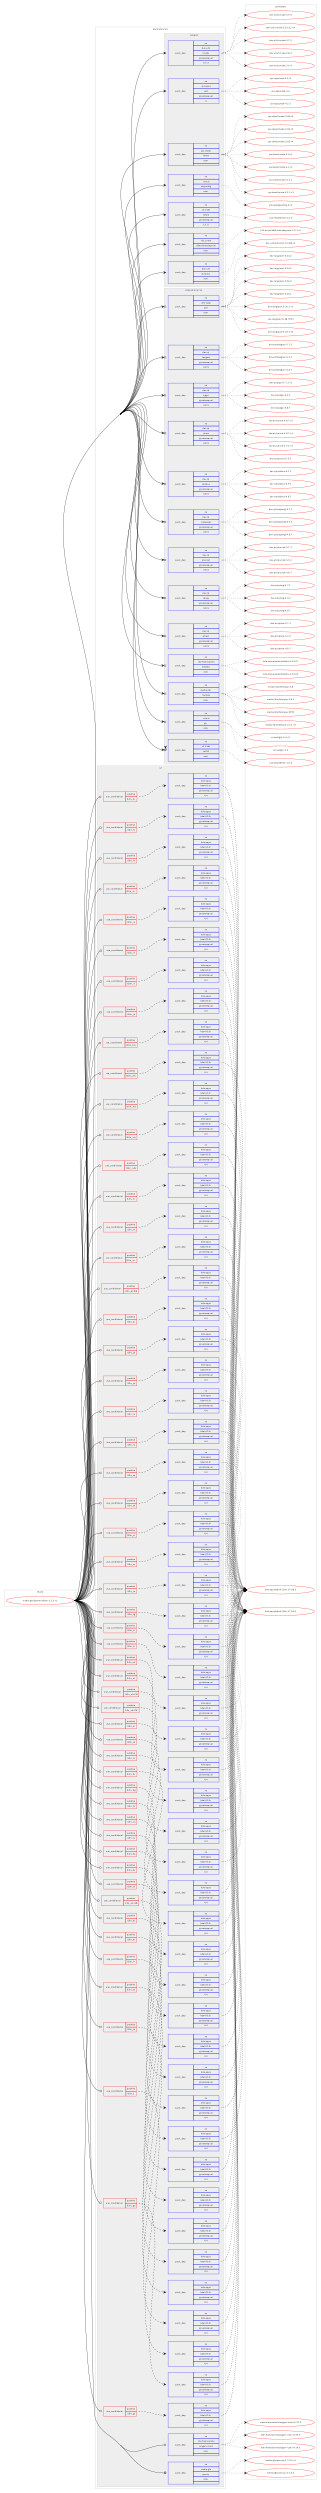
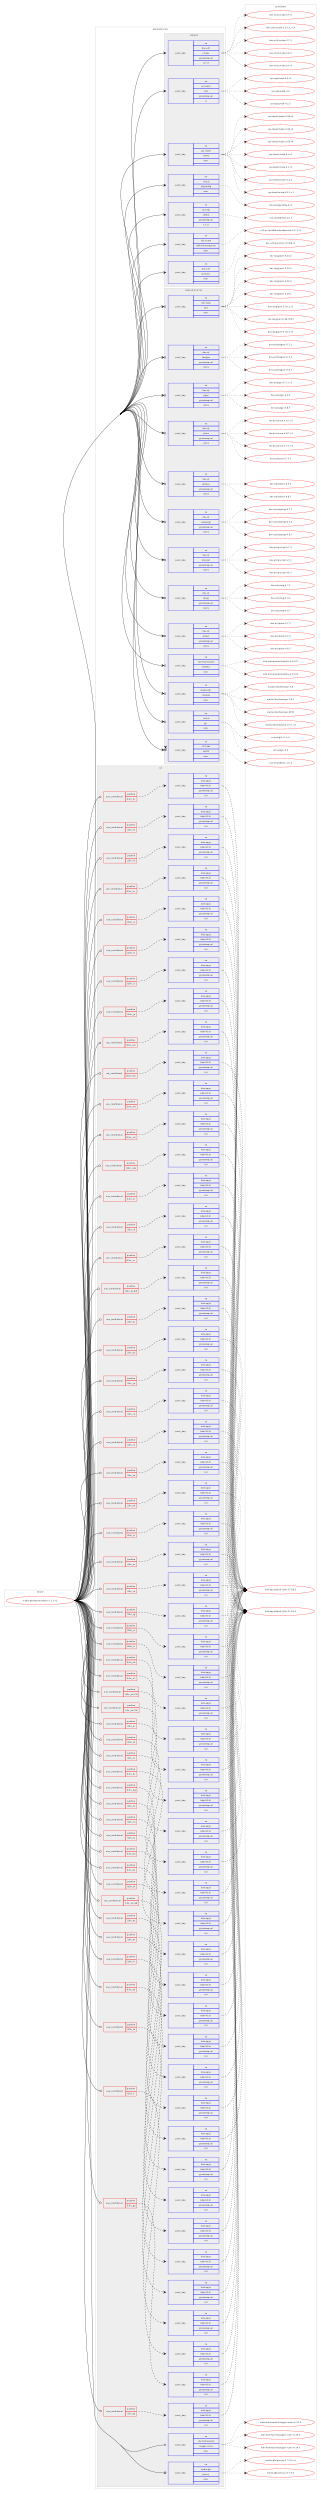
node "dev-qt/qtdbus-5.7.1": removed
